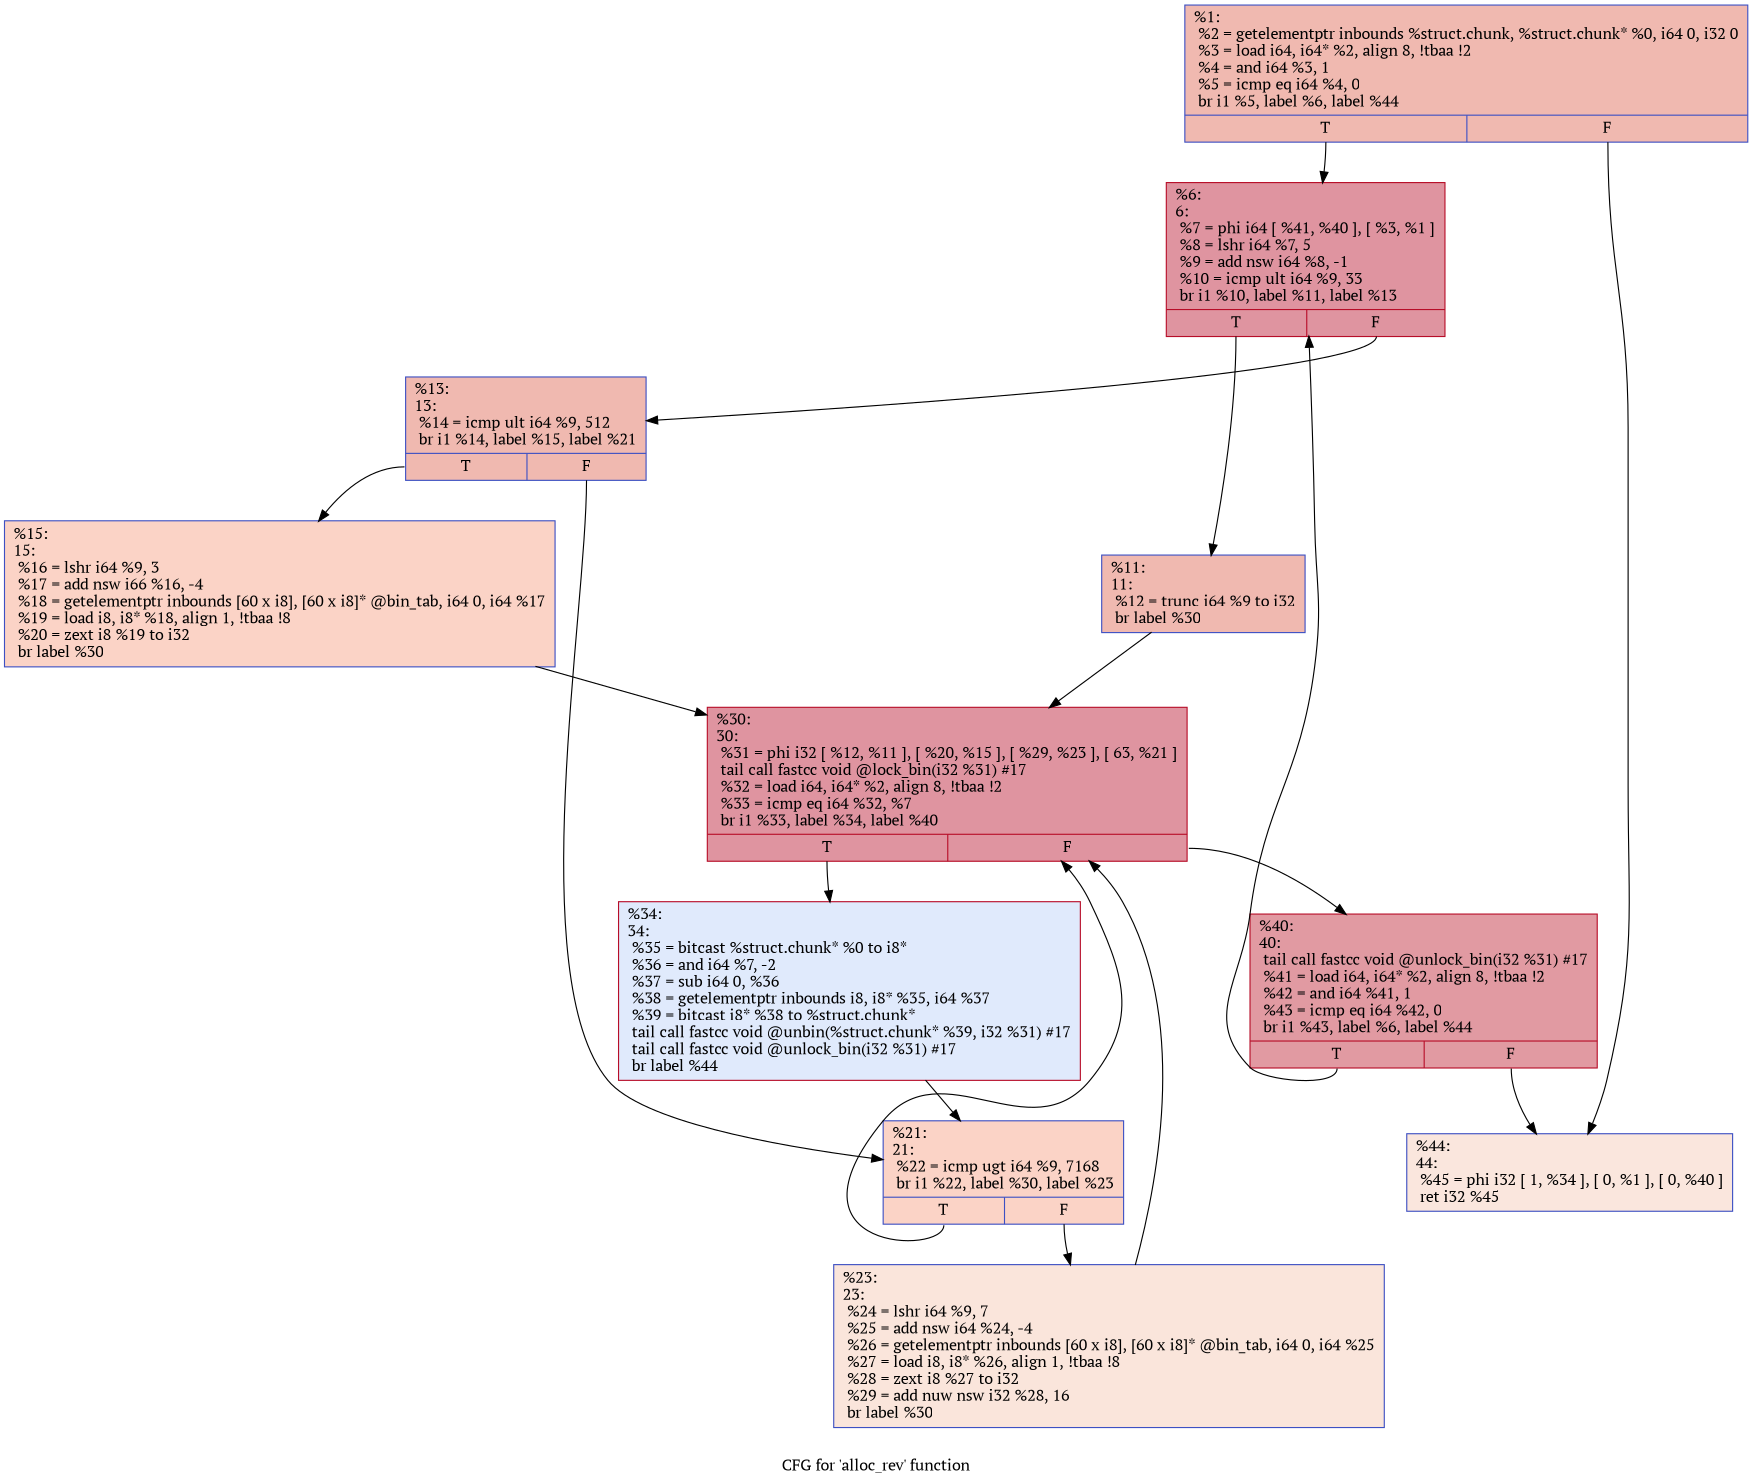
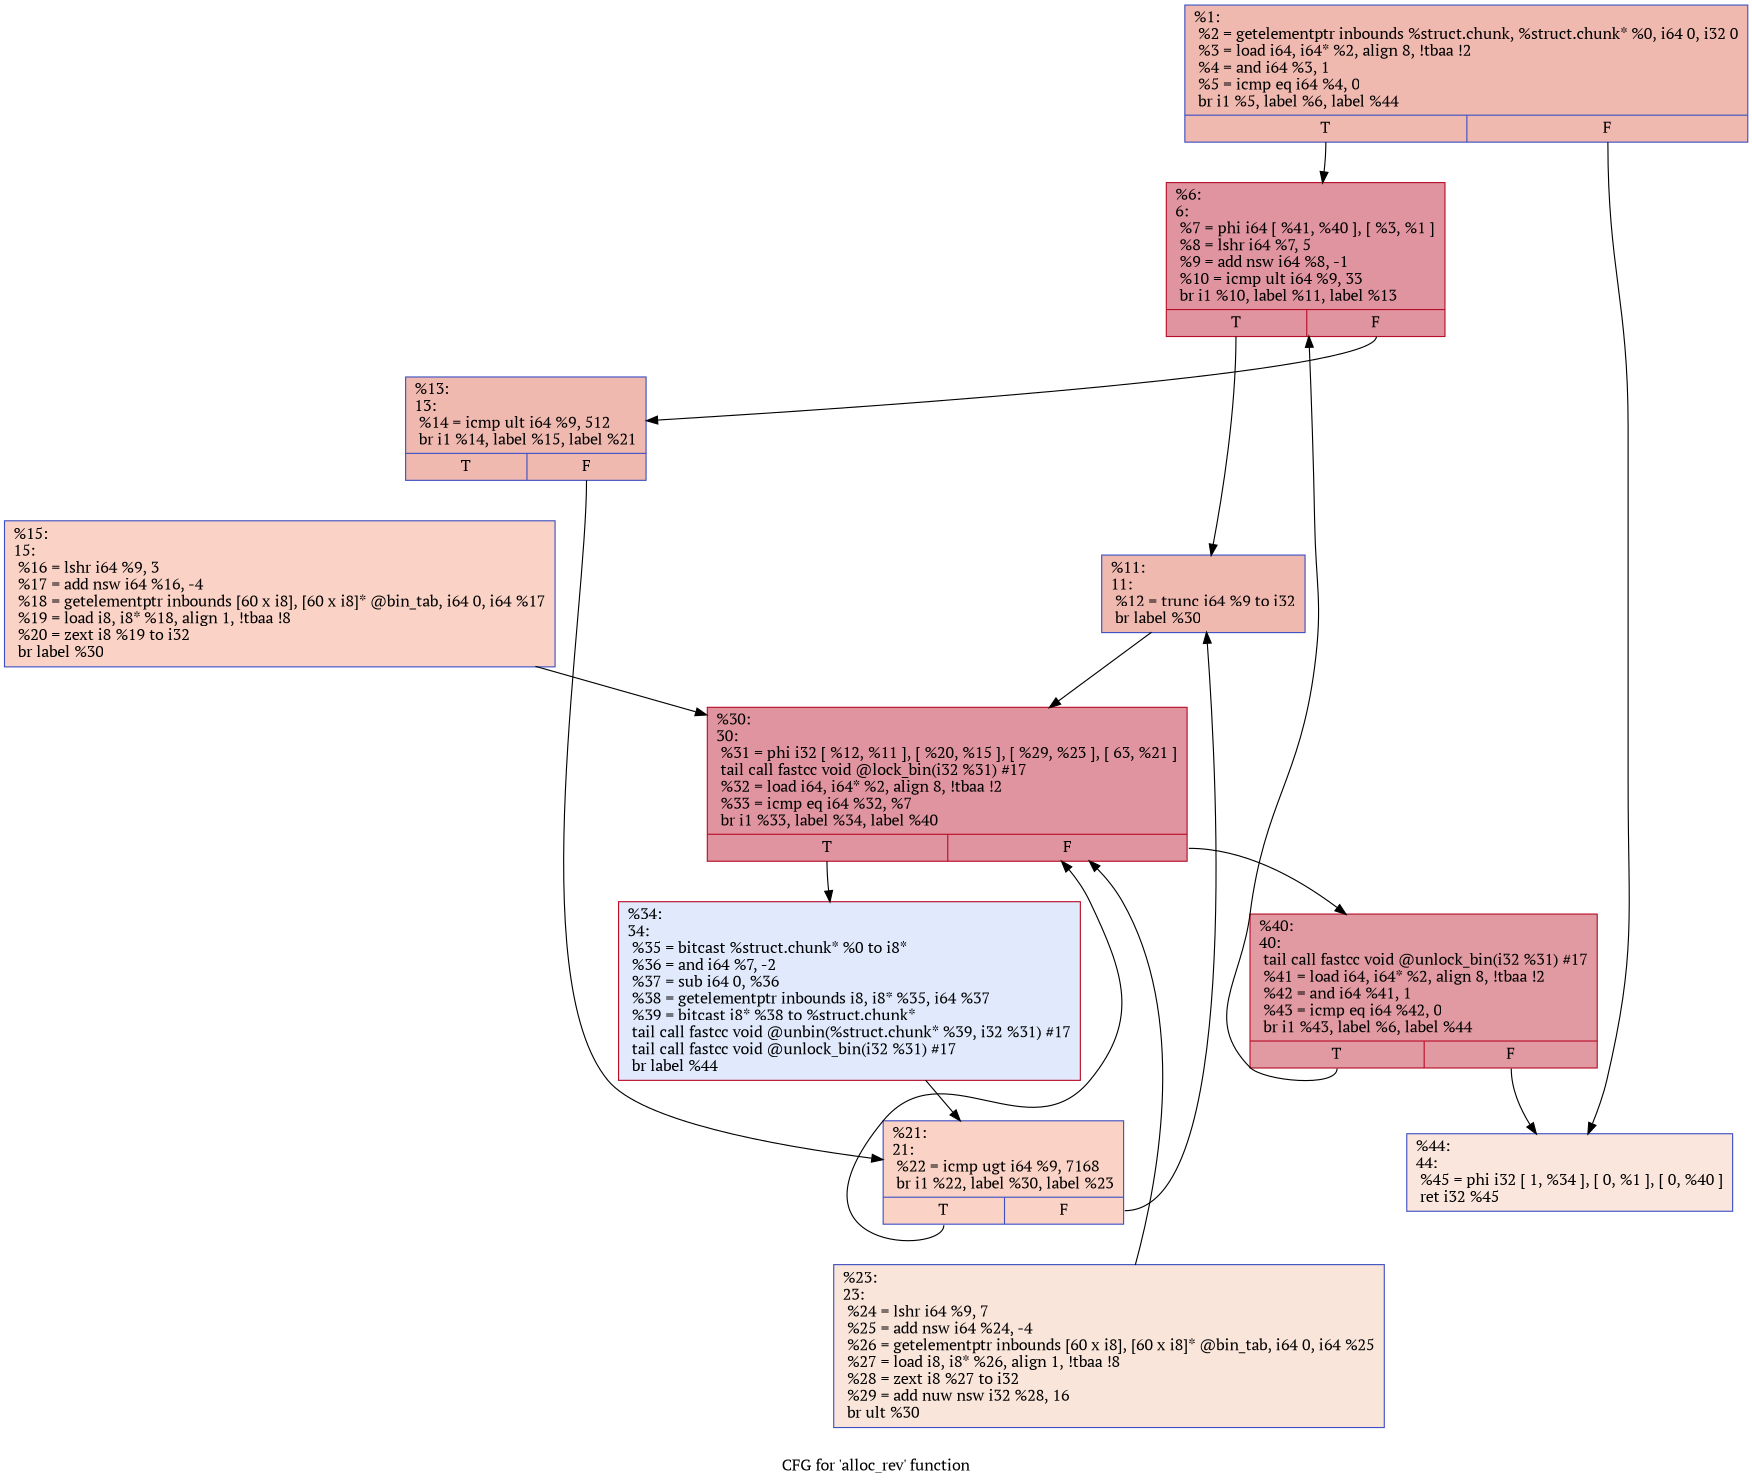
edge "%13:" -> "%15:": removed
node "%15:": text "%17 = add nsw i66 %16, -4" -> "%17 = add nsw i64 %16, -4"
edge "%21:" -> "%23:": now "%21:" -> "%11:"
node "%23:": text "br label %30" -> "br ult %30"
